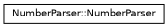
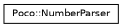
node "NumberParser::NumberParser": label "NumberParser::NumberParser" -> "Poco::NumberParser"
